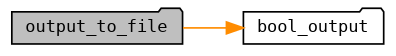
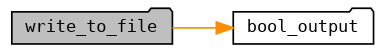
node "output_to_file": label "output_to_file" -> "write_to_file"
